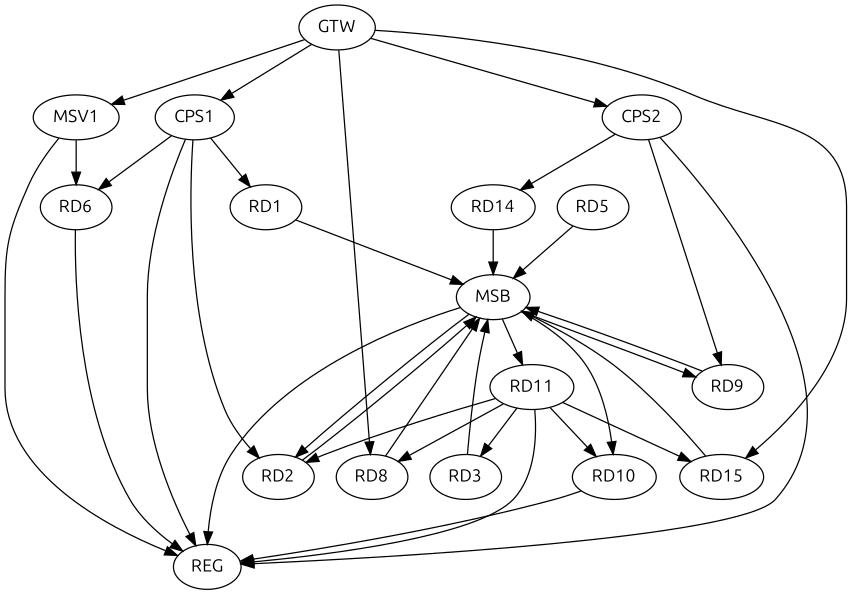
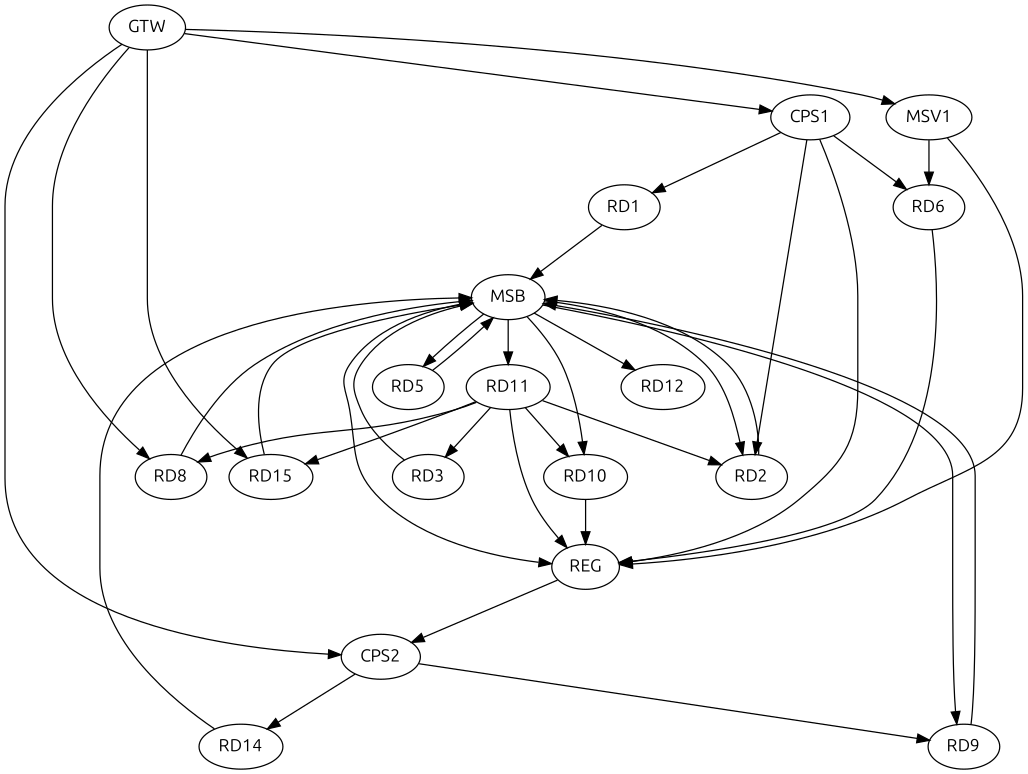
edge "MSB" -> "RD5": added
node "RD12": added
edge "CPS2" -> "REG": reversed
